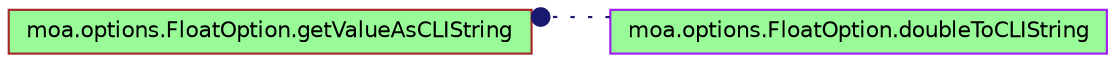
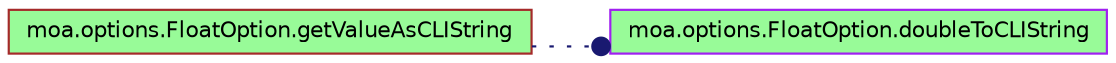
edge "moa.options.FloatOption.doubleToCLIString" -> "moa.options.FloatOption.getValueAsCLIString": reversed
